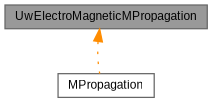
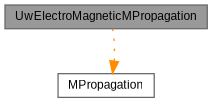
edge "MPropagation" -> "UwElectroMagneticMPropagation": reversed
